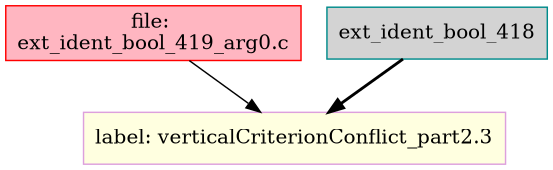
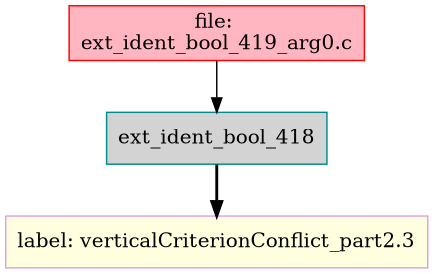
edge "file: ext_ident_bool_419_arg0.c" -> "label: verticalCriterionConflict_part2.3": now "file: ext_ident_bool_419_arg0.c" -> "ext_ident_bool_418"
